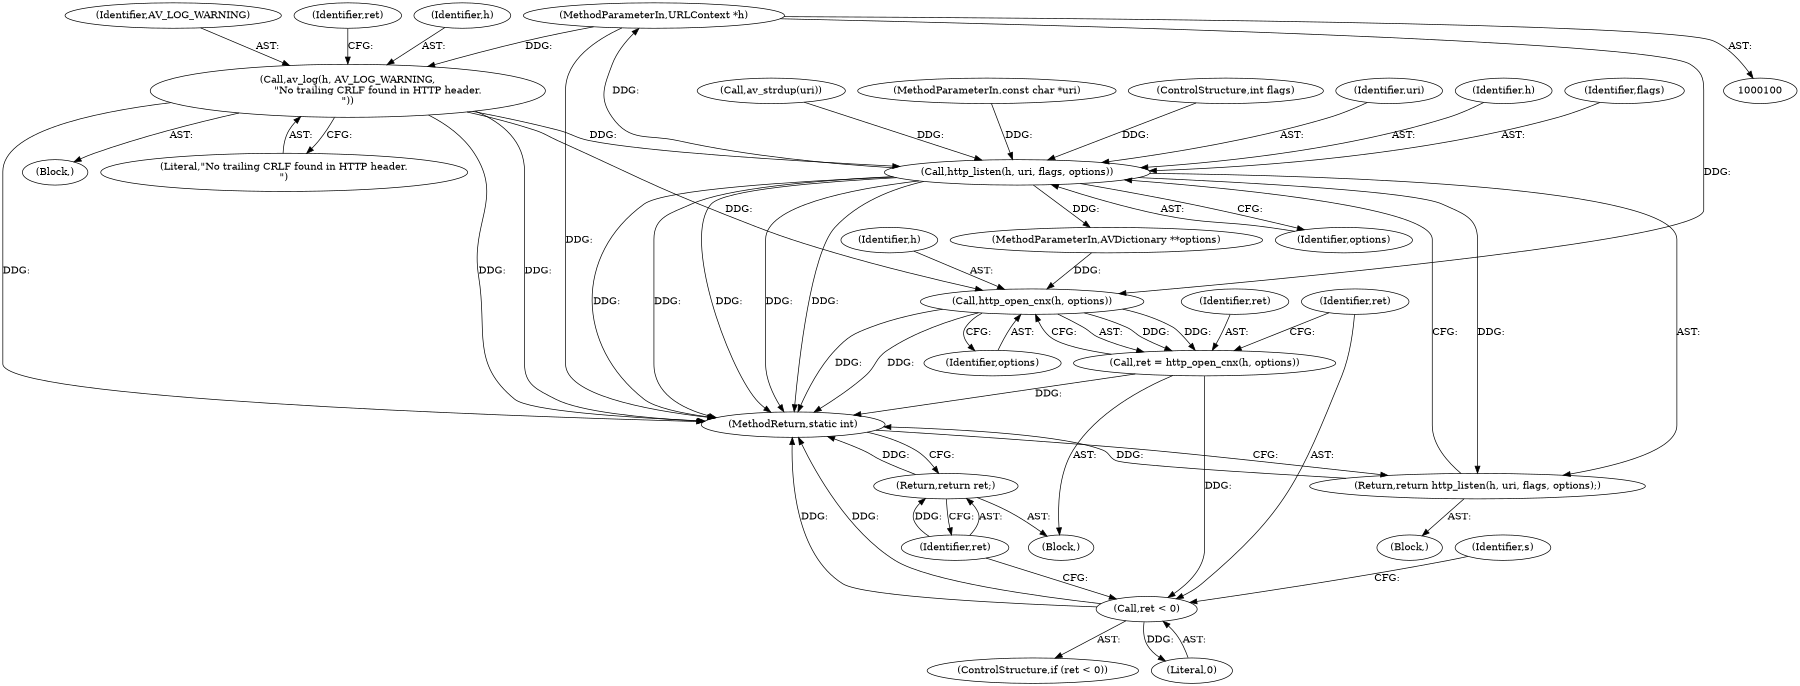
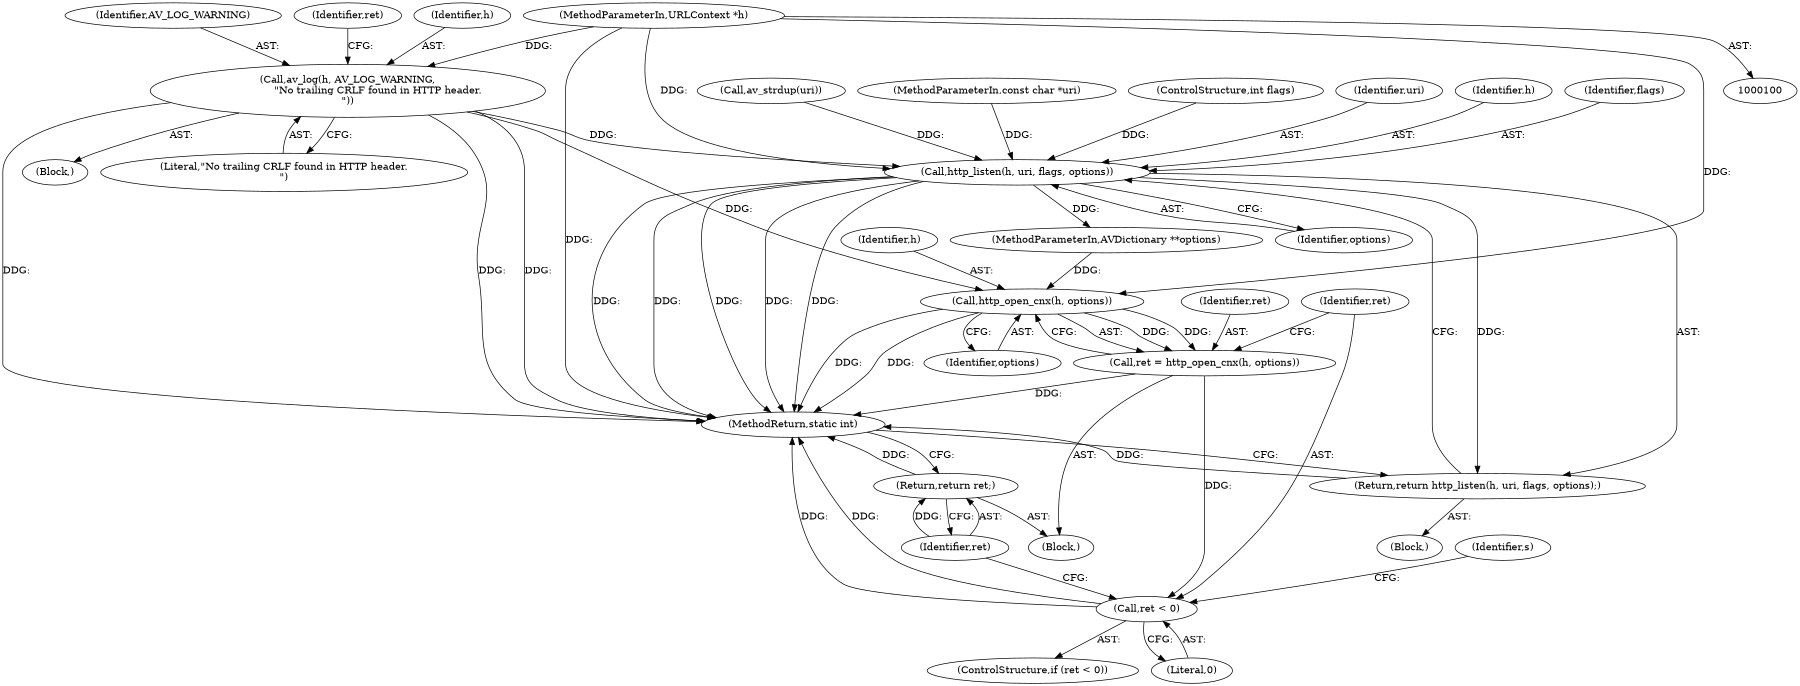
edge "(Call,http_listen(h, uri, flags, options))" -> "(MethodParameterIn,URLContext *h)": reversed
edge "(Call,ret < 0)" -> "(Literal,0)": label "DDG: " -> "CFG: "
